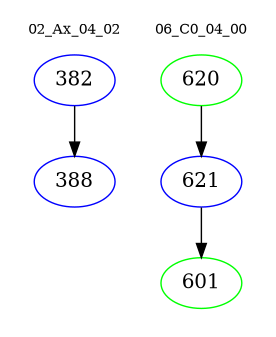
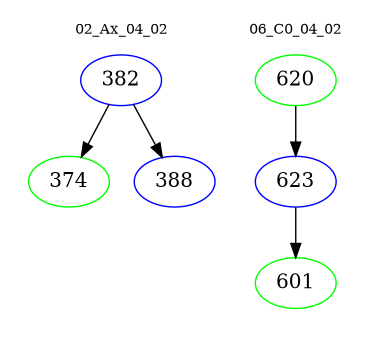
cluster "06_C0_04_00": label "06_C0_04_00" -> "06_C0_04_02"
node "374": added
node "621": label "621" -> "623"
